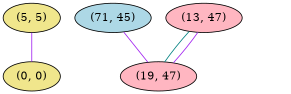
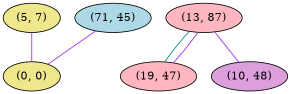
node "(5, 5)": label "(5, 5)" -> "(5, 7)"
node "(13, 47)": label "(13, 47)" -> "(13, 87)"
edge "(71, 45)" -- "(19, 47)": now "(71, 45)" -- "(0, 0)"
node "(10, 48)": added
